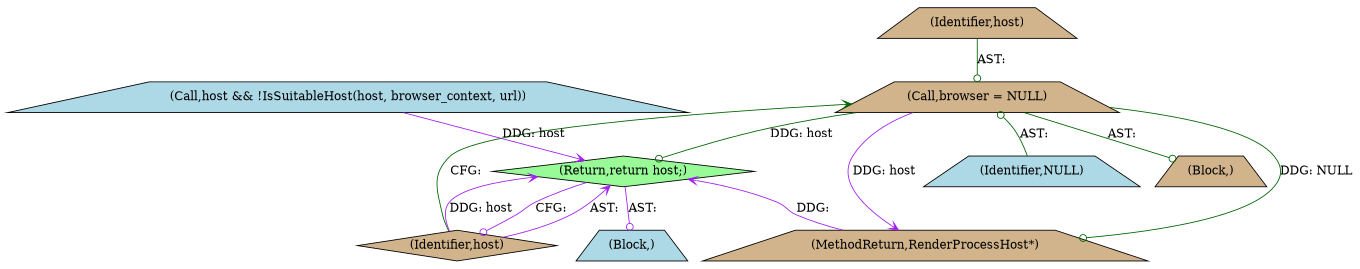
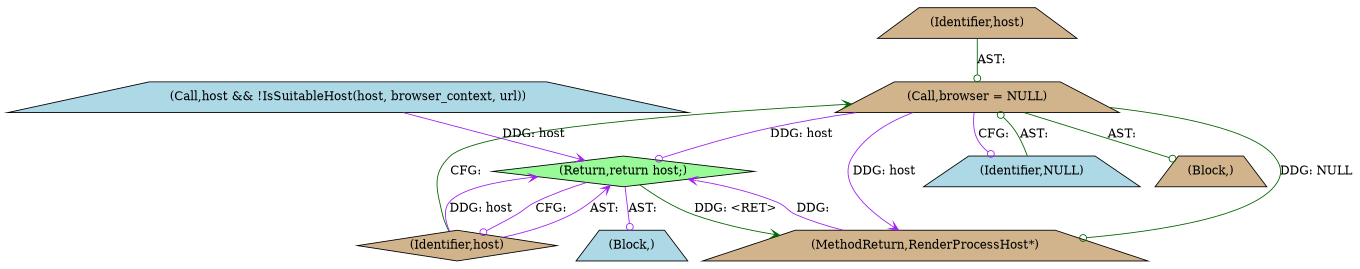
edge "(Call,browser = NULL)" -> "(Return,return host;)": color darkgreen -> purple
edge "(Call,browser = NULL)" -> "(Identifier,NULL)": added, label "CFG:"
edge "(Return,return host;)" -> "(MethodReturn,RenderProcessHost*)": added, label "DDG: <RET>"
